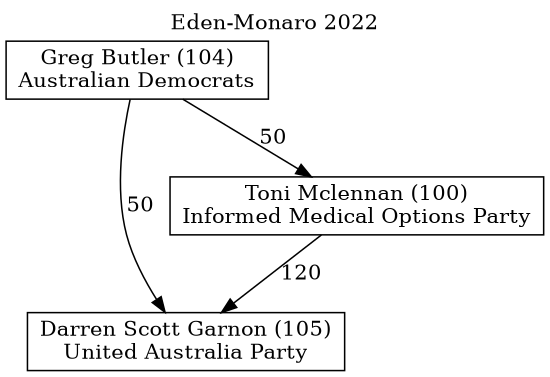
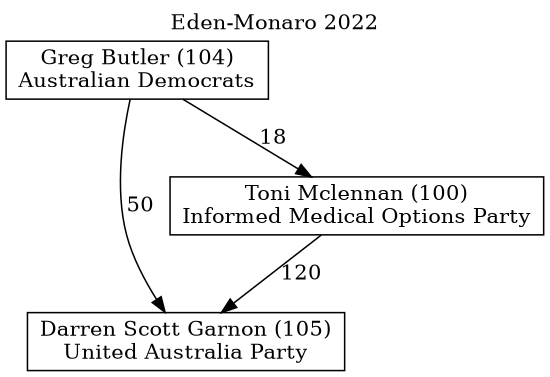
edge "Greg Butler (104) Australian Democrats" -> "Toni Mclennan (100) Informed Medical Options Party": label "50" -> "18"
